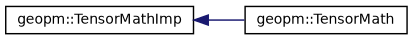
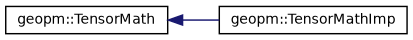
edge "geopm::TensorMath" -> "geopm::TensorMathImp": reversed
